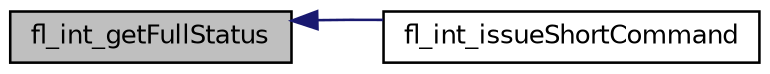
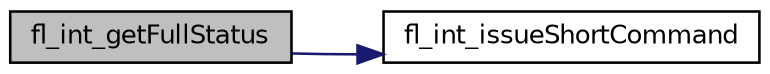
edge "fl_int_issueShortCommand" -> "fl_int_getFullStatus": reversed
